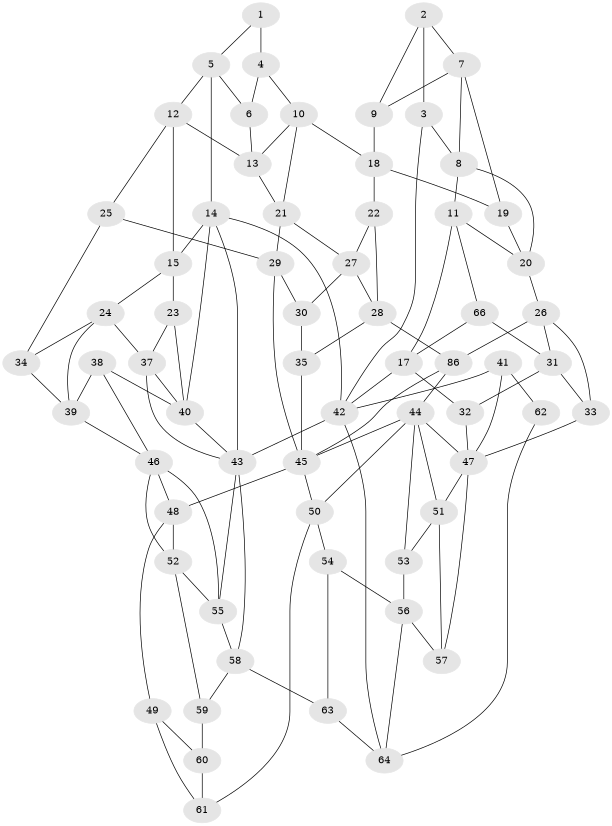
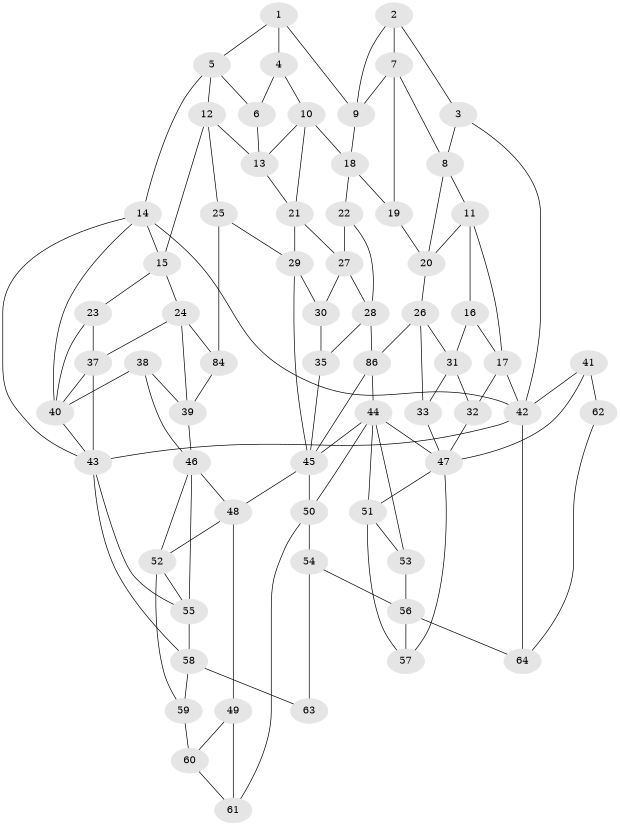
edge "1" -- "9": added
node "66": label "66" -> "16"
node "34": label "34" -> "84"
edge "63" -- "64": removed
